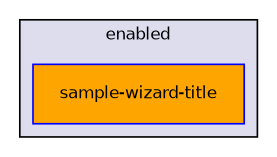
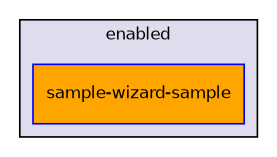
node "sample-wizard-title": label "sample-wizard-title" -> "sample-wizard-sample"
